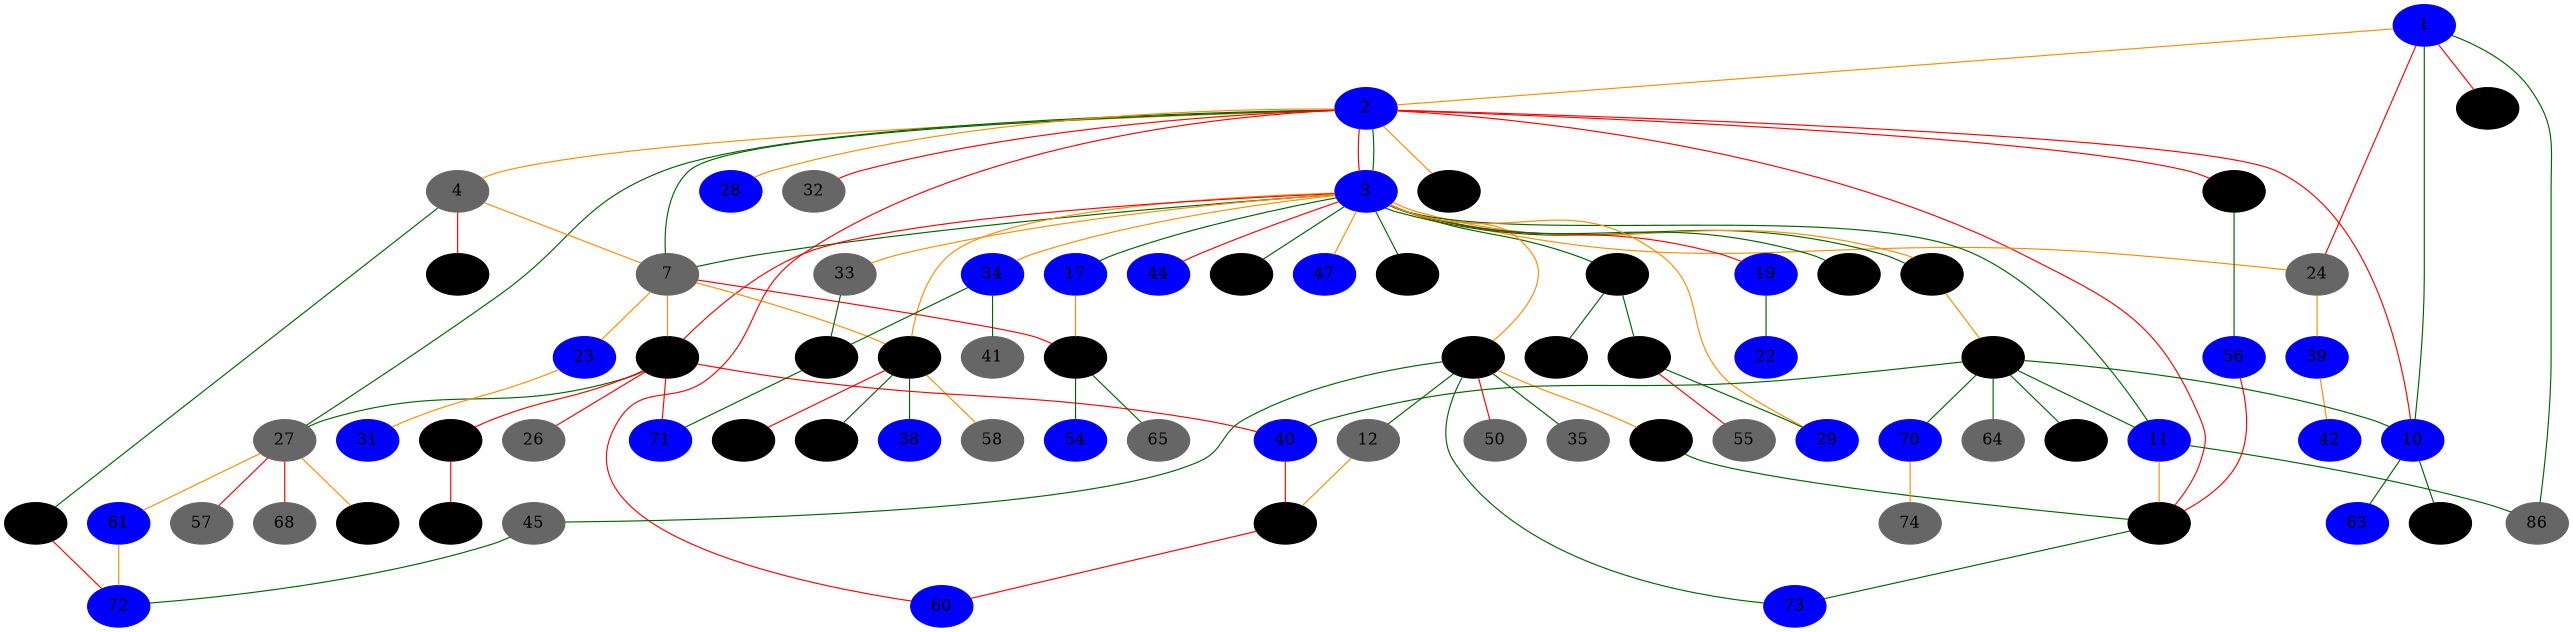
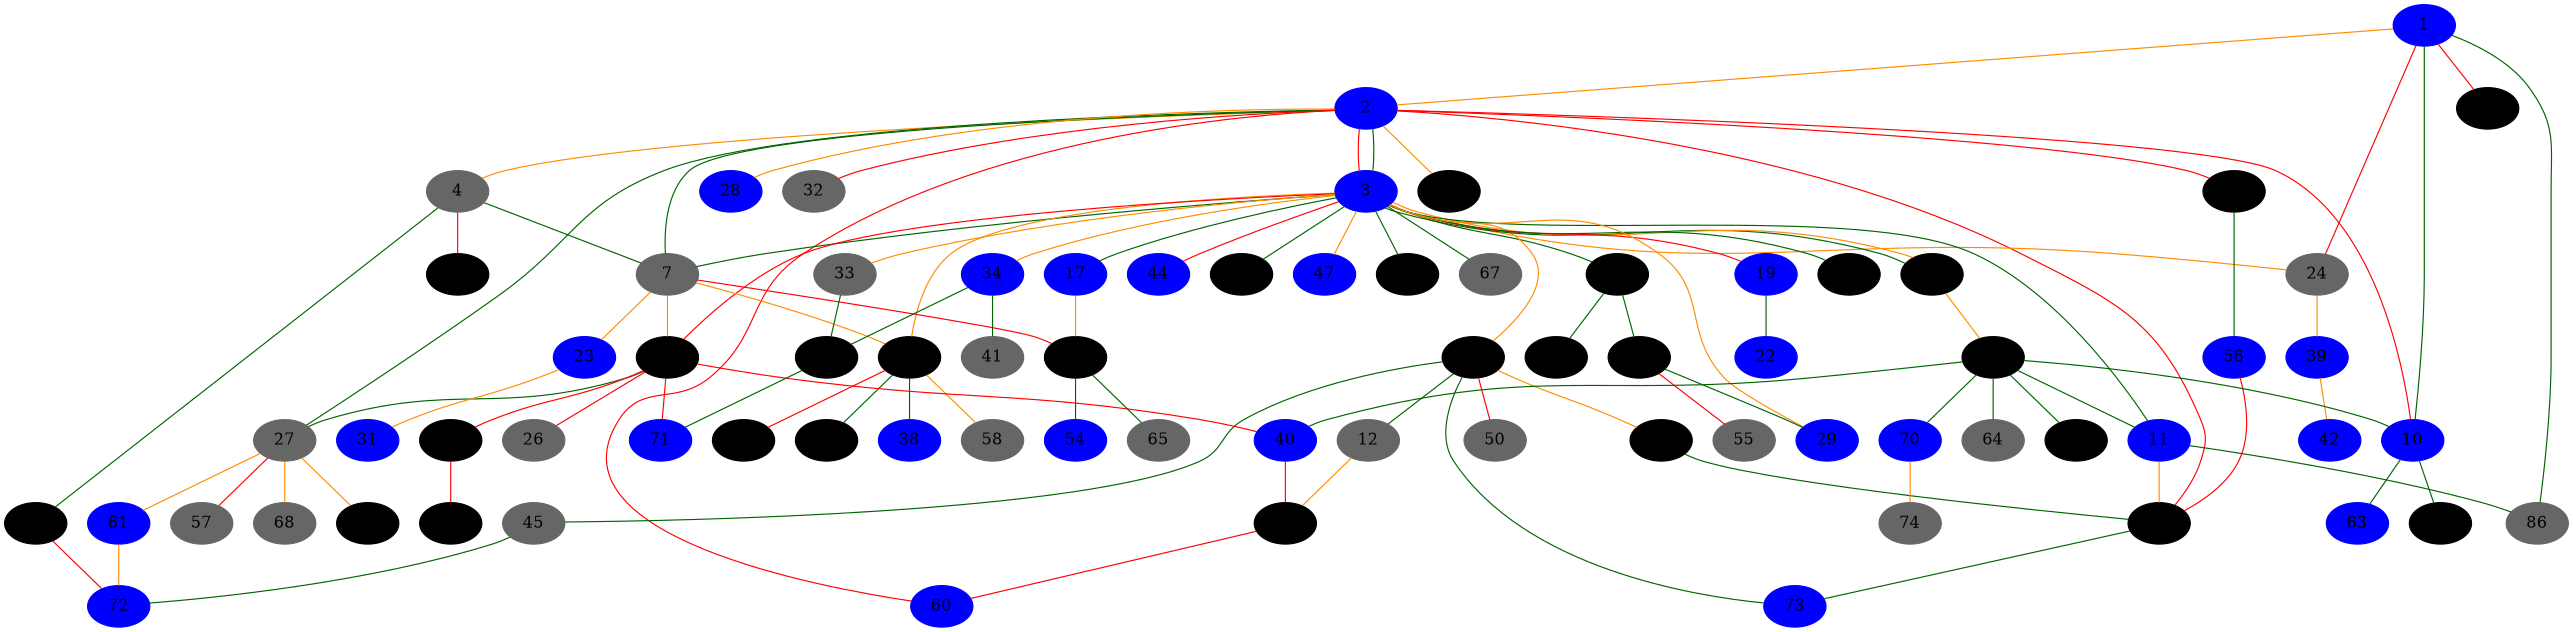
edge "4" -- "7": color darkorange -> darkgreen
node "67": added
node "35": removed
edge "27" -- "68": color red -> darkorange
